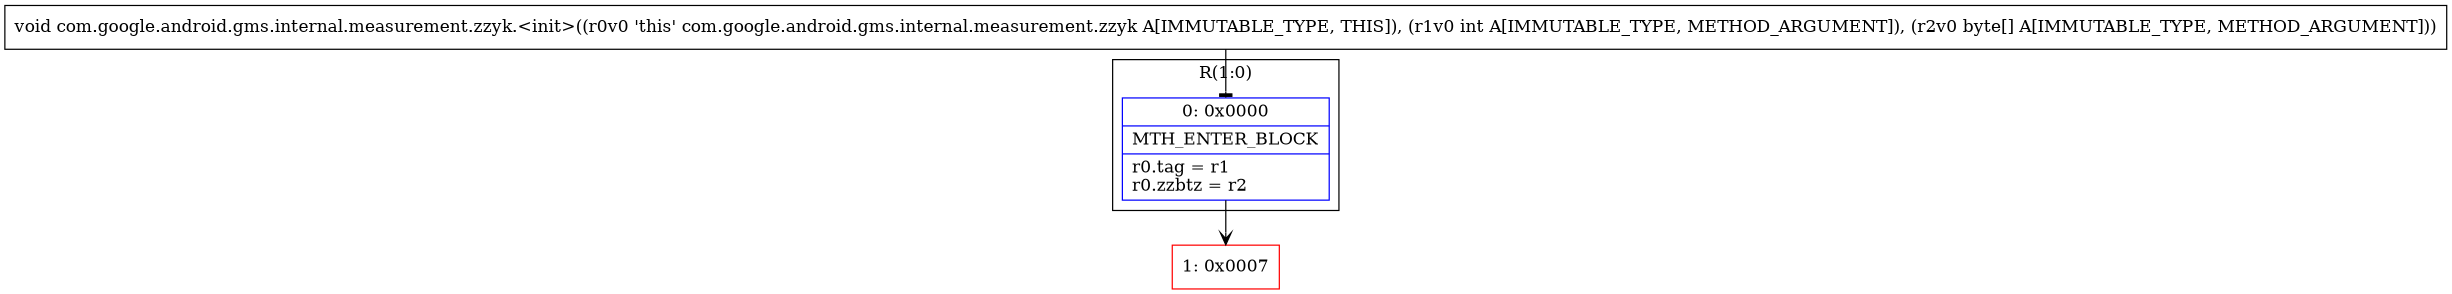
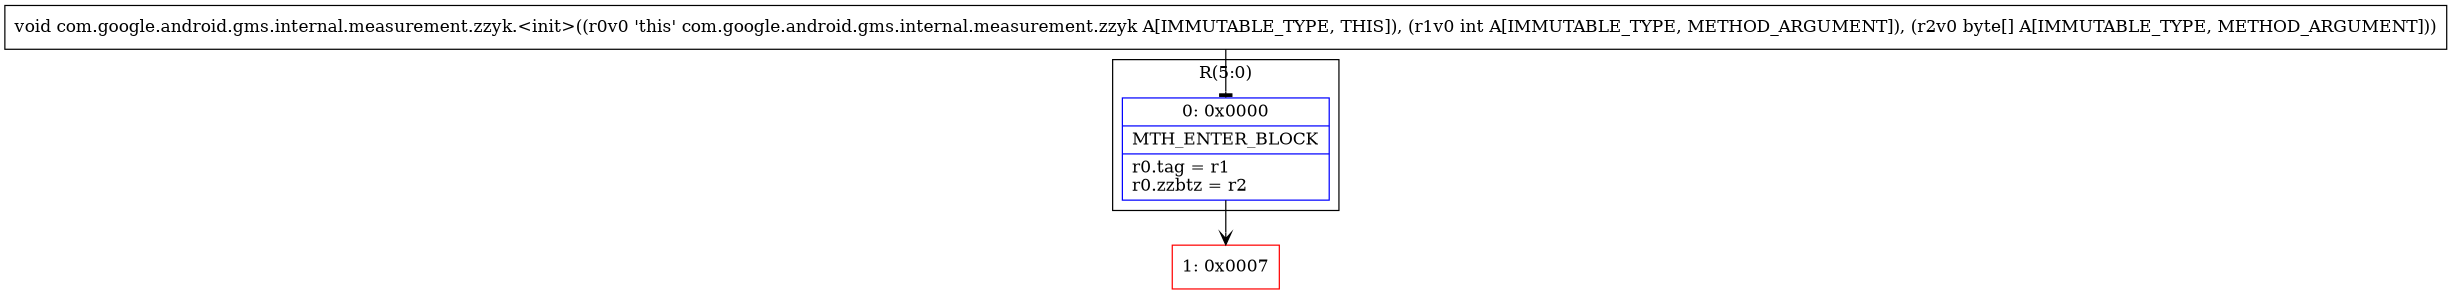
cluster "R(1:0)": label "R(1:0)" -> "R(5:0)"
